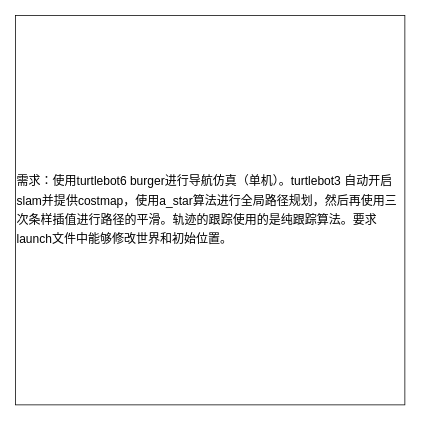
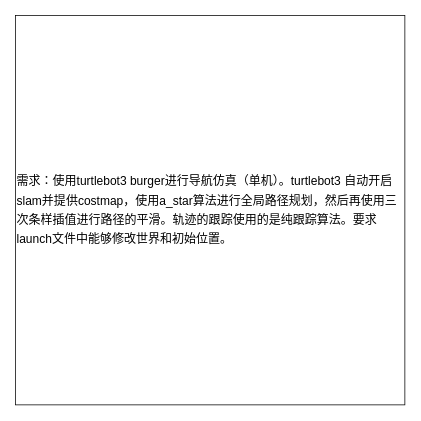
node "需求：使用turtlebot6 burger进行导航仿真（单机）。turtlebot3 自动开启slam并提供costmap，使用a_star算法进行全局路径规划，然后再使用三次条样插值进行路径的平滑。轨迹的跟踪使用的是纯跟踪算法。要求launch文件中能够修改世界和初始位置。": label "需求：使用turtlebot6 burger进行导航仿真（单机）。turtlebot3 自动开启slam并提供costmap，使用a_star算法进行全局路径规划，然后再使用三次条样插值进行路径的平滑。轨迹的跟踪使用的是纯跟踪算法。要求launch文件中能够修改世界和初始位置。" -> "需求：使用turtlebot3 burger进行导航仿真（单机）。turtlebot3 自动开启slam并提供costmap，使用a_star算法进行全局路径规划，然后再使用三次条样插值进行路径的平滑。轨迹的跟踪使用的是纯跟踪算法。要求launch文件中能够修改世界和初始位置。"
